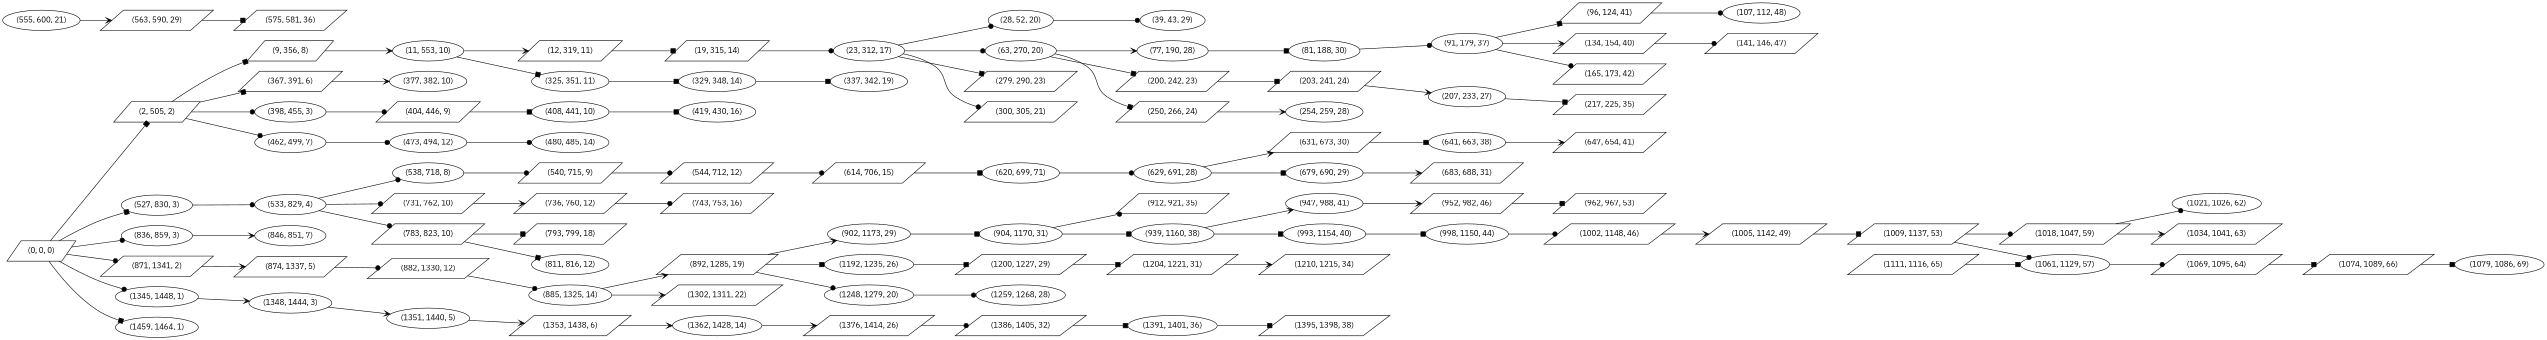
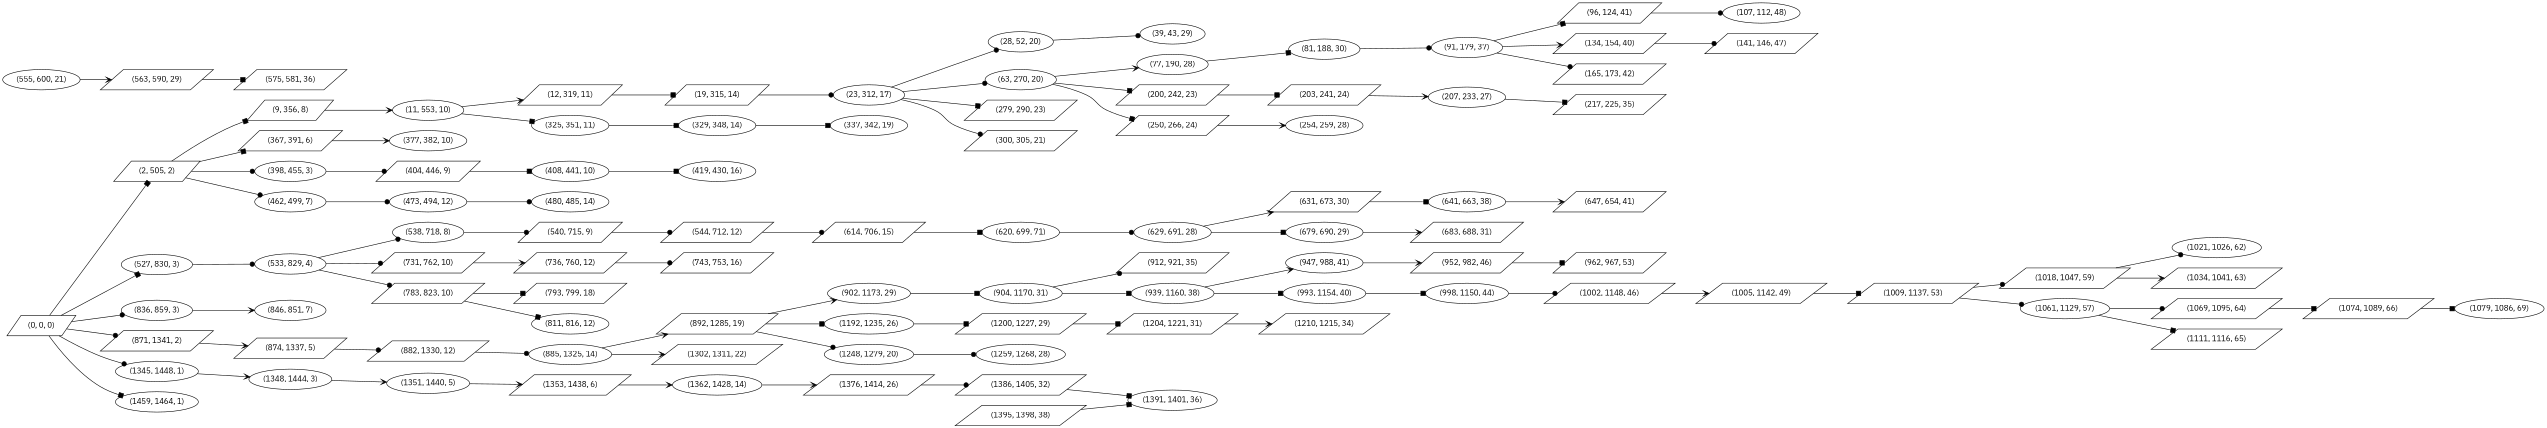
edge "(1111, 1116, 65)" -> "(1061, 1129, 57)": reversed
edge "(1391, 1401, 36)" -> "(1395, 1398, 38)": reversed
